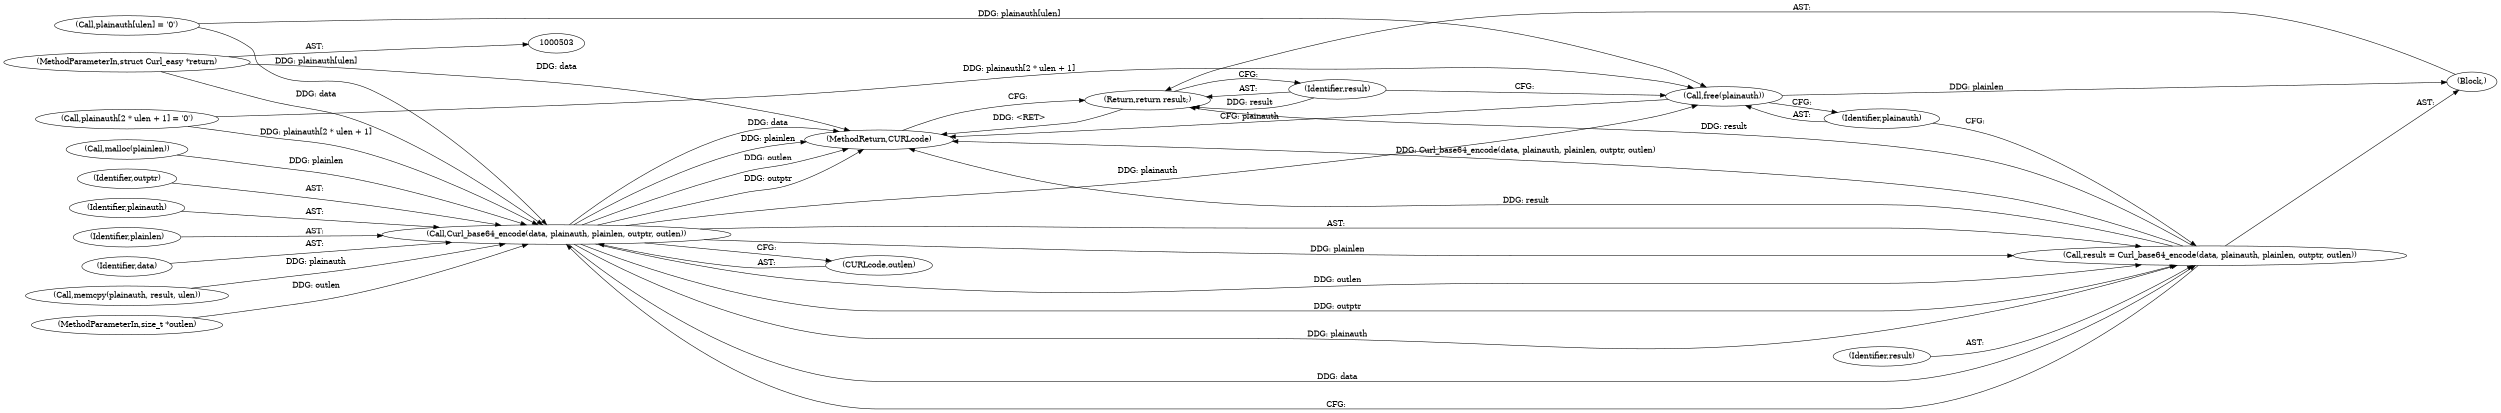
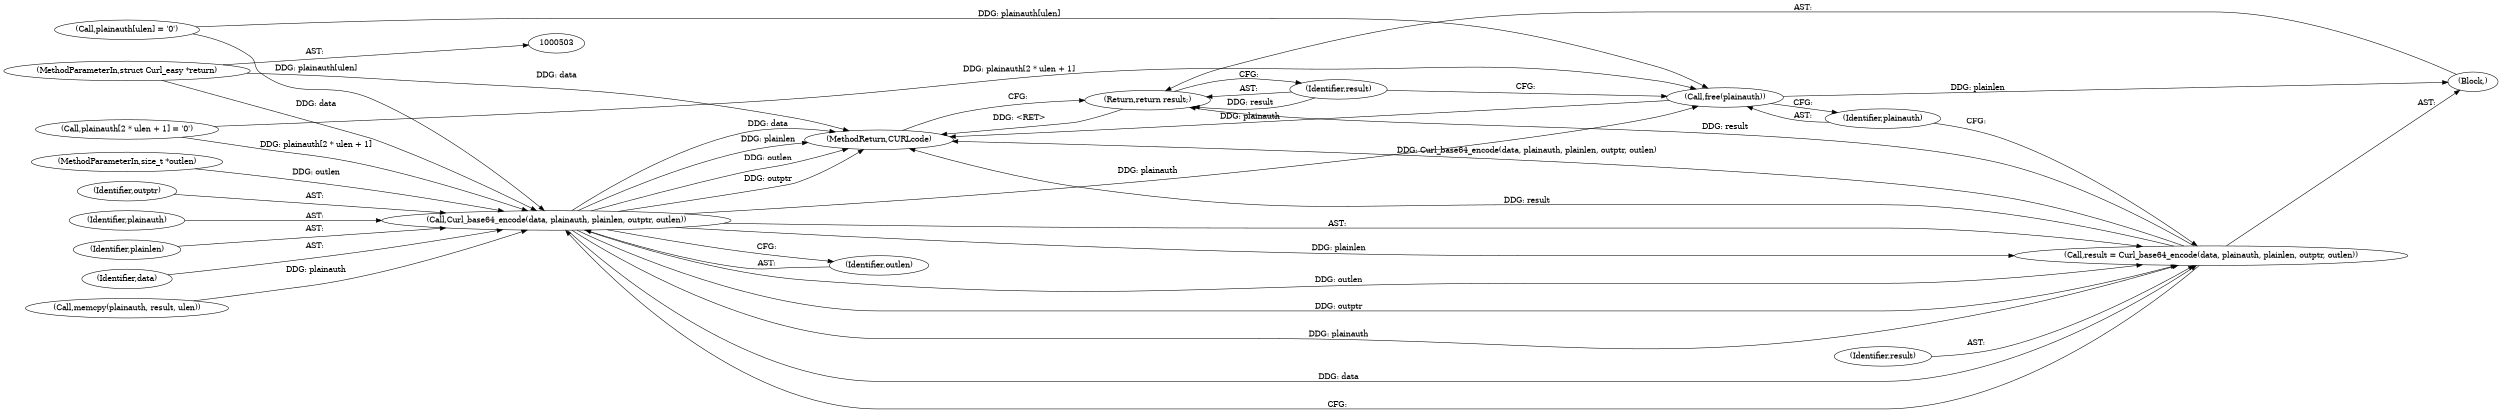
edge "(Call,free(plainauth))" -> "(MethodReturn,CURLcode)": label "CFG: plainauth" -> "DDG: plainauth"
node "(Call,malloc(plainlen))": removed
node "(CURLcode,outlen)": label "(CURLcode,outlen)" -> "(Identifier,outlen)"
